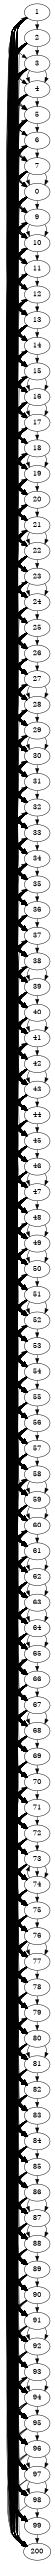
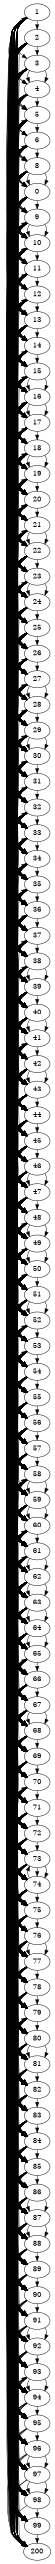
node "7": label "7" -> "8"
